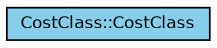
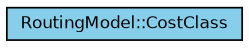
node "CostClass::CostClass": label "CostClass::CostClass" -> "RoutingModel::CostClass"
